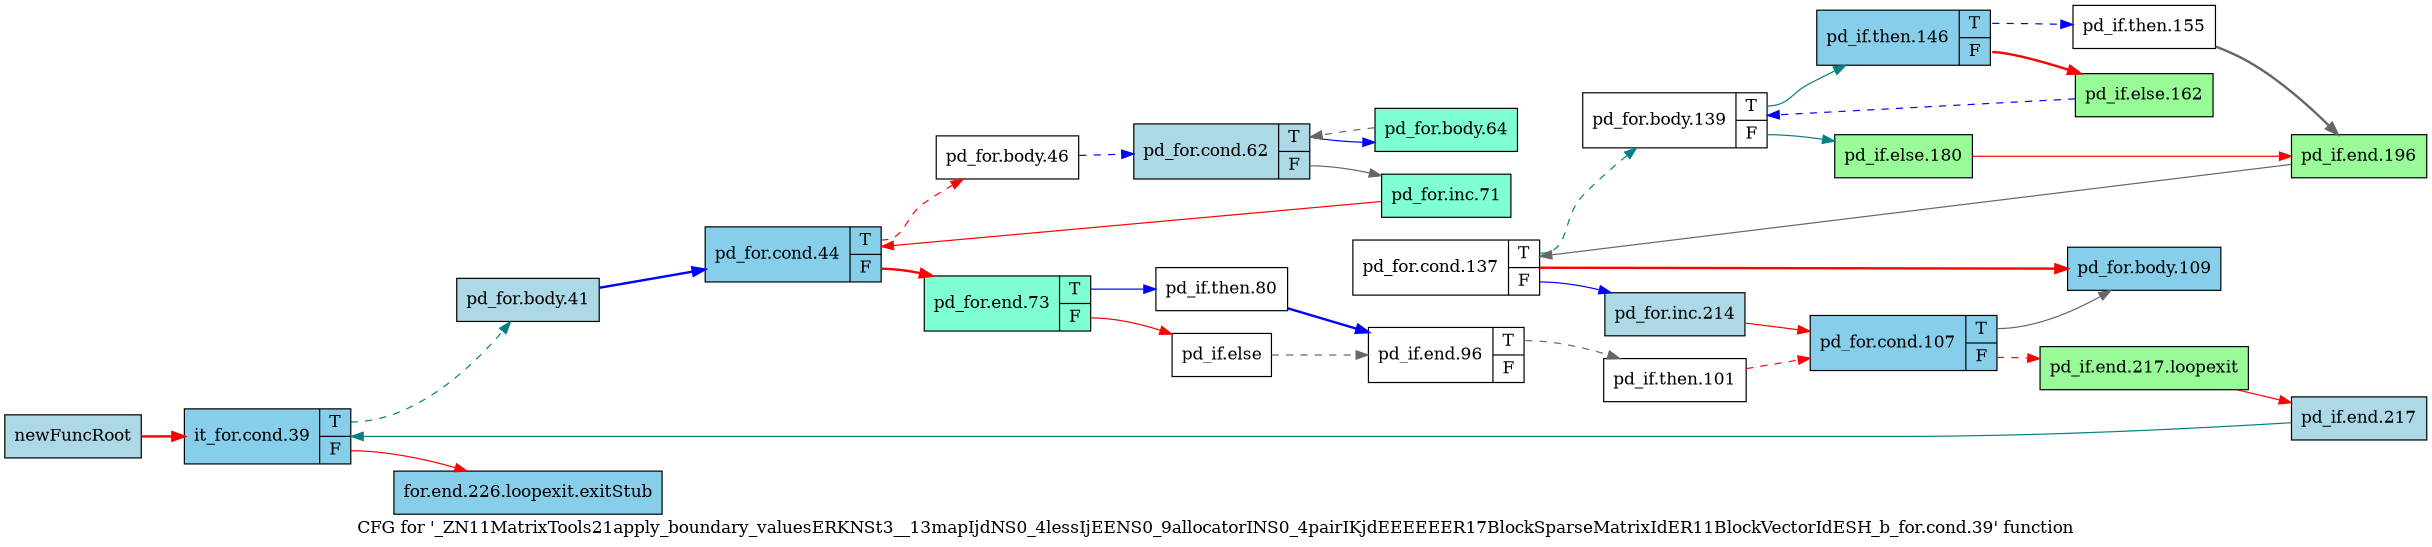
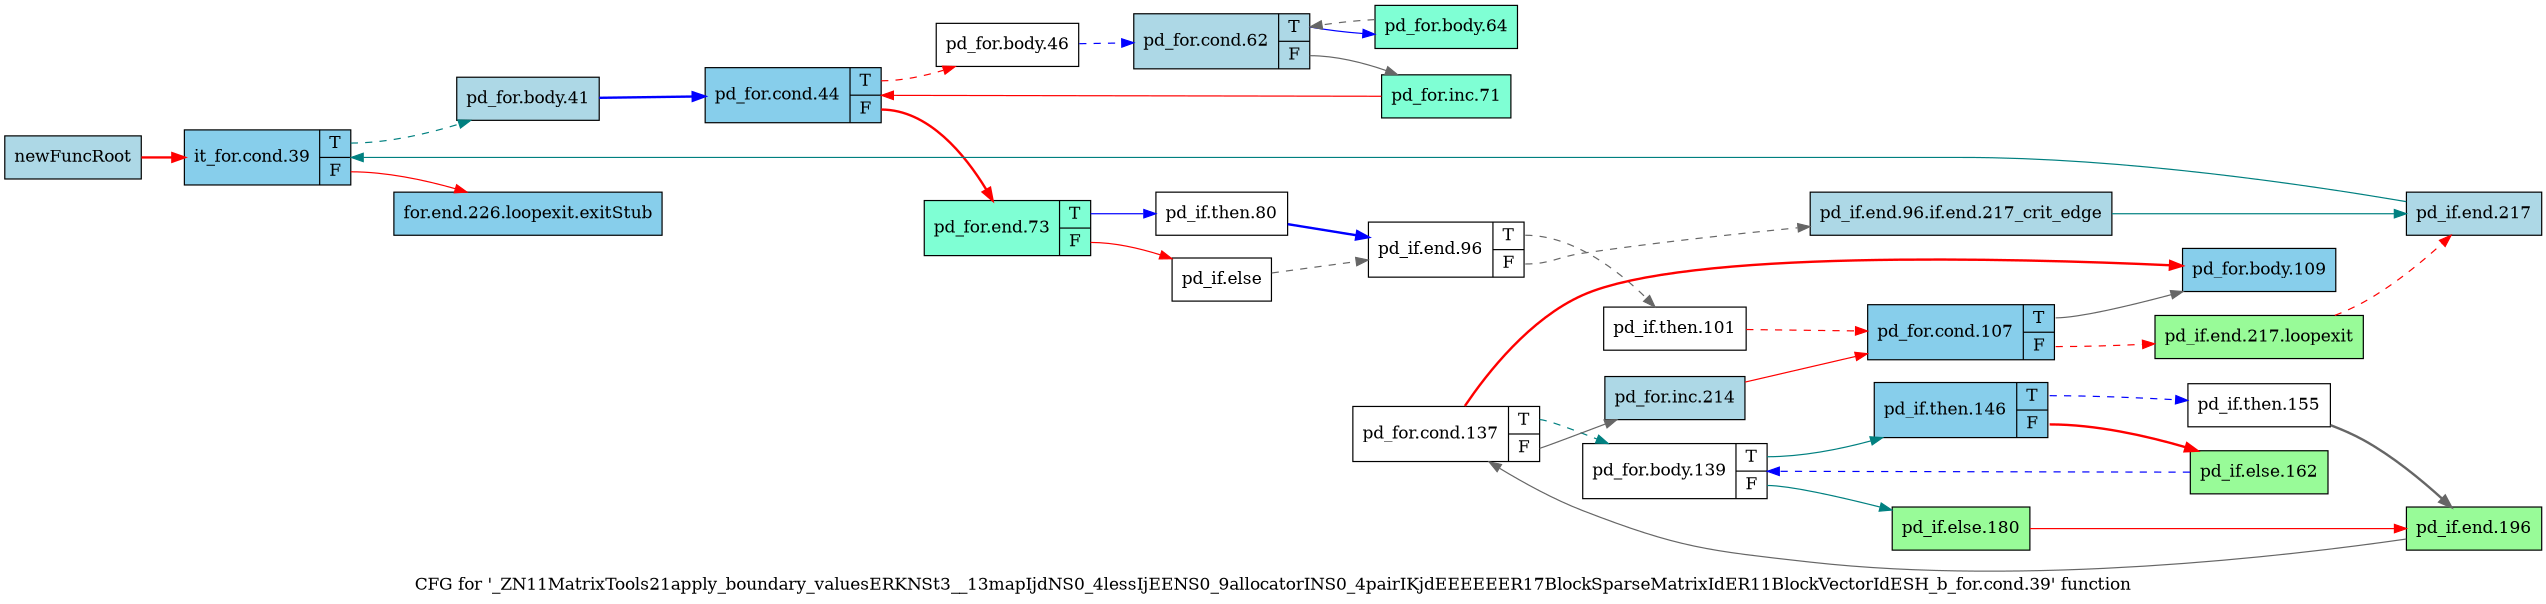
node "pd_if.end.96.if.end.217_crit_edge": added
edge "pd_for.cond.137" -> "pd_for.inc.214": color blue -> gray40
edge "pd_if.end.217.loopexit" -> "pd_if.end.217": style solid -> dashed
